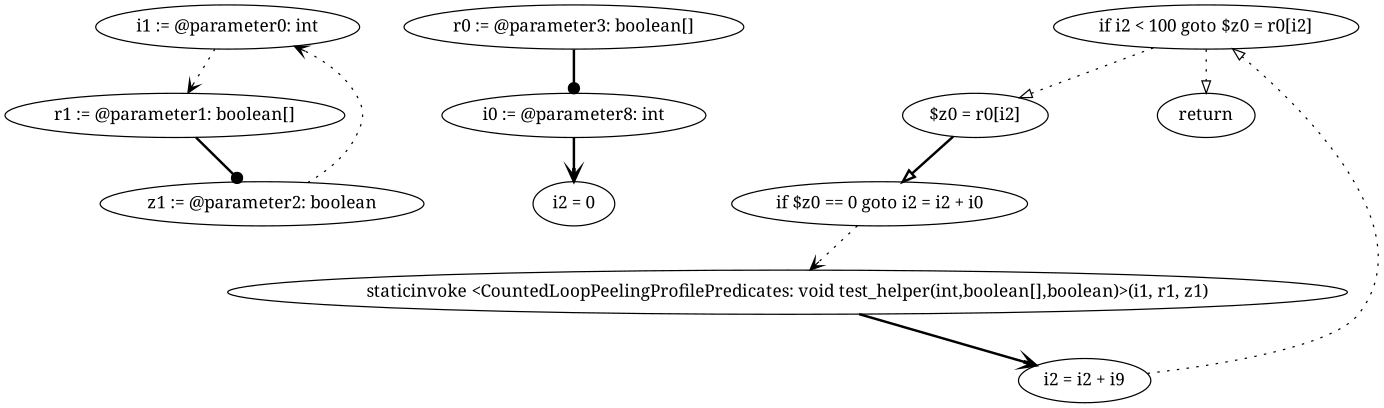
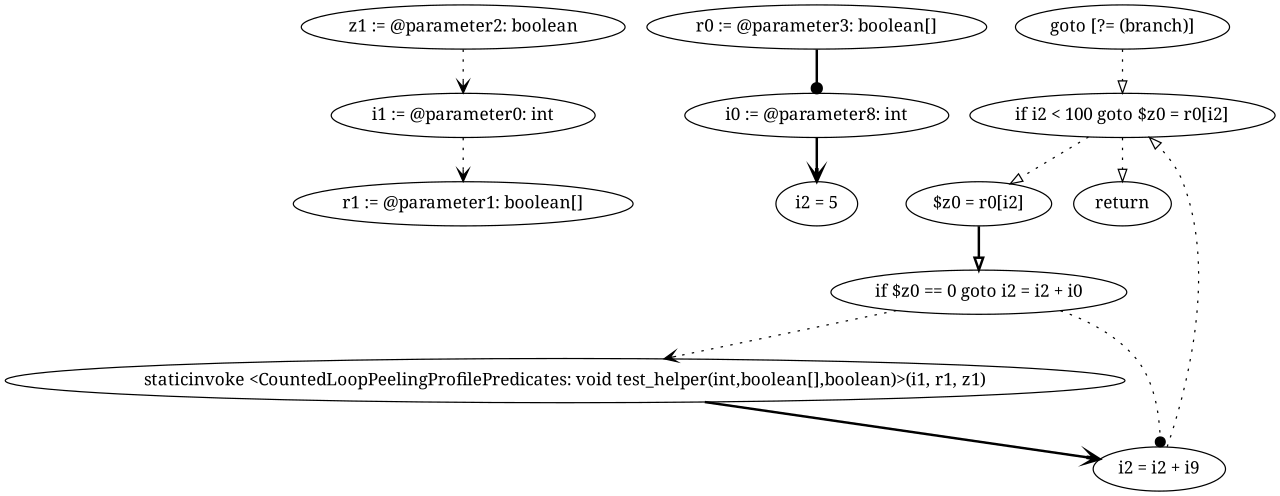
node "goto [?= (branch)]": added
edge "r1 := @parameter1: boolean[]" -> "z1 := @parameter2: boolean": removed
node "i2 = 0": label "i2 = 0" -> "i2 = 5"
edge "if $z0 == 0 goto i2 = i2 + i0" -> "i2 = i2 + i9": added
